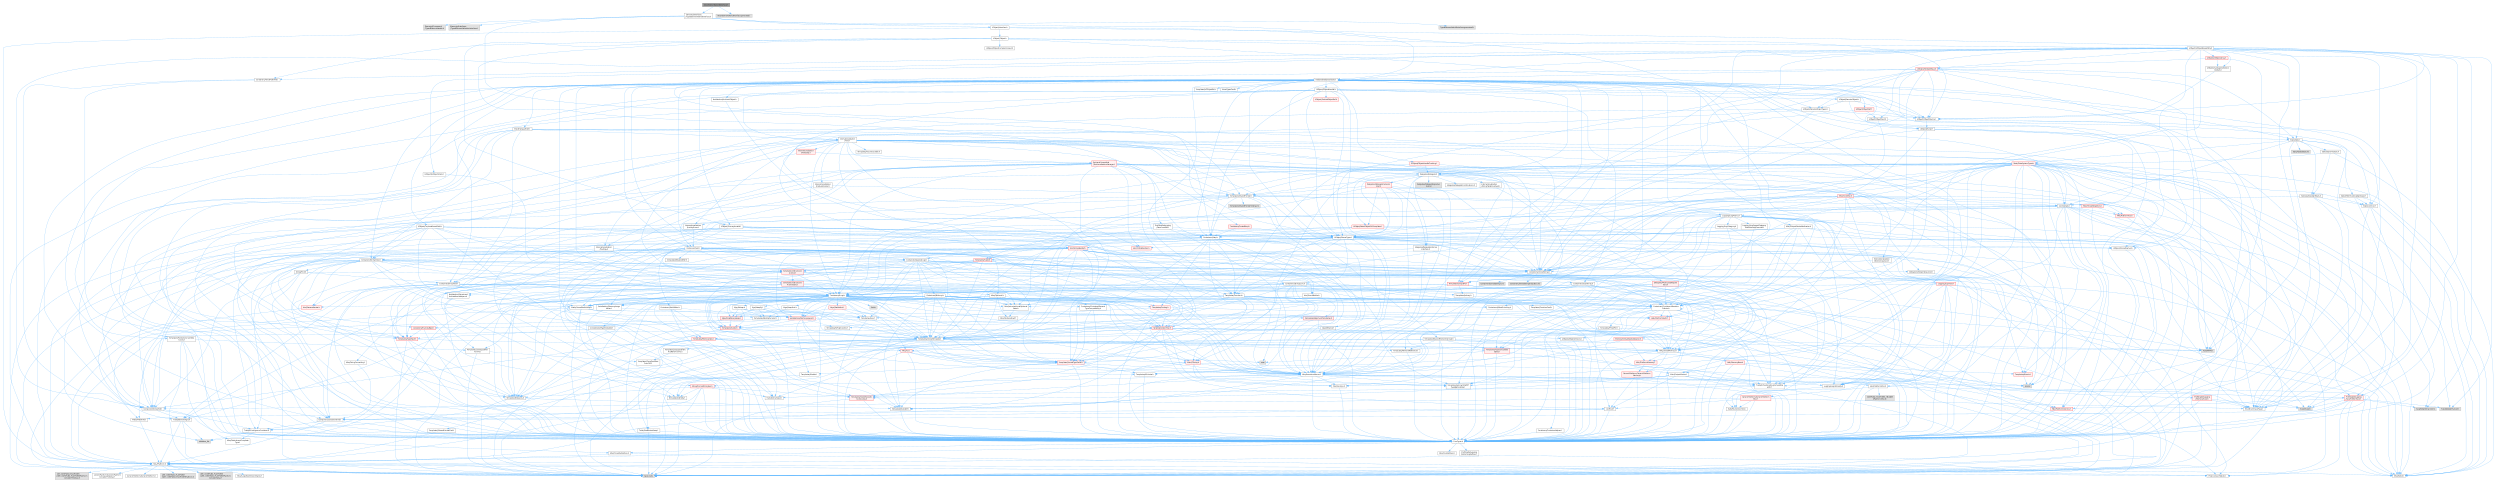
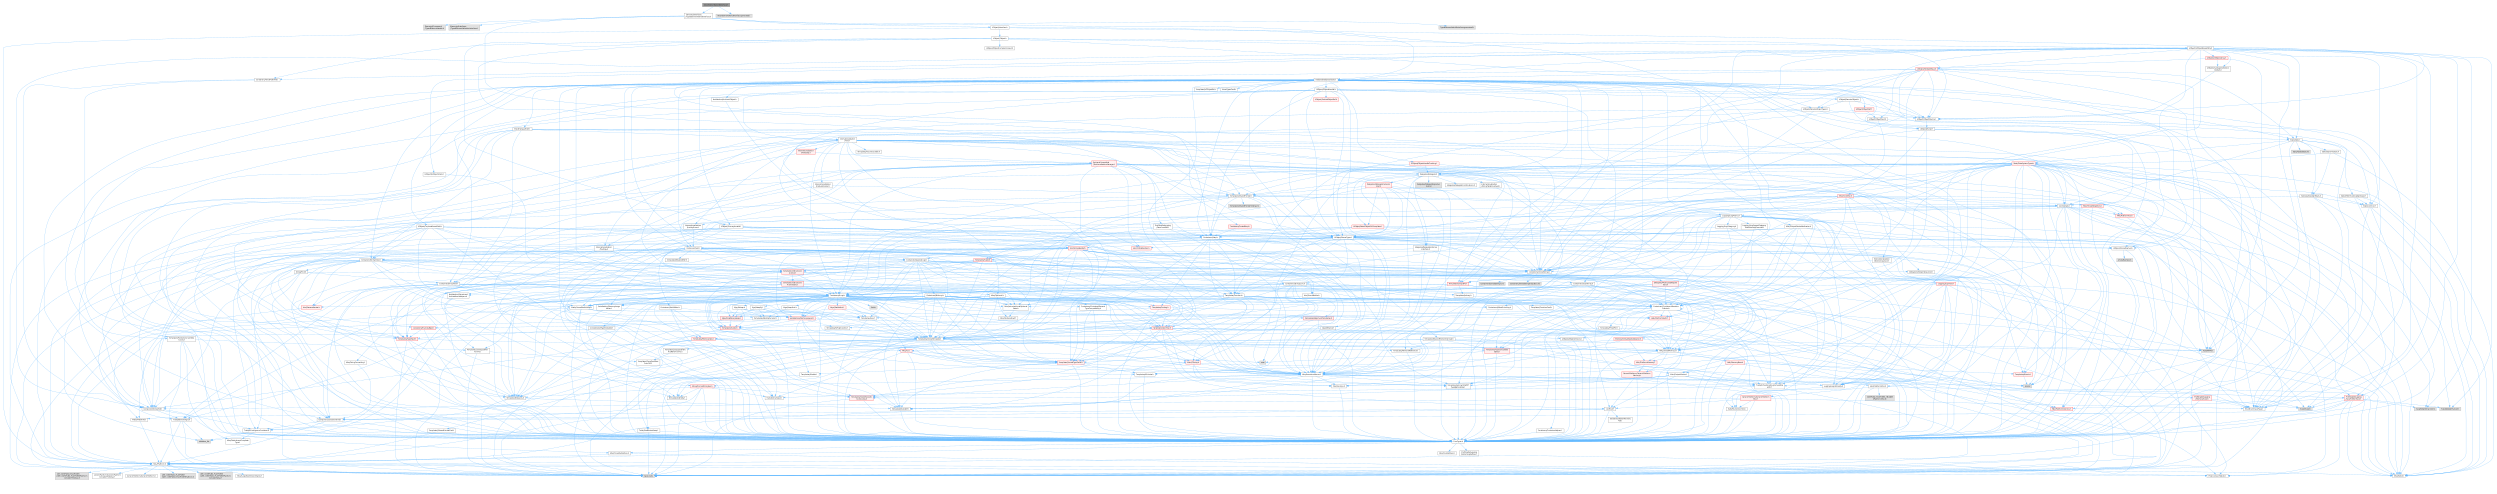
node "UnrealNames.inl": added
edge "Logging/LogScopedCategory AndVerbosityOverride.h" -> "Logging/LogVerbosity.h": added
node "UObject/UObjectHierarchy Fwd.h": added
